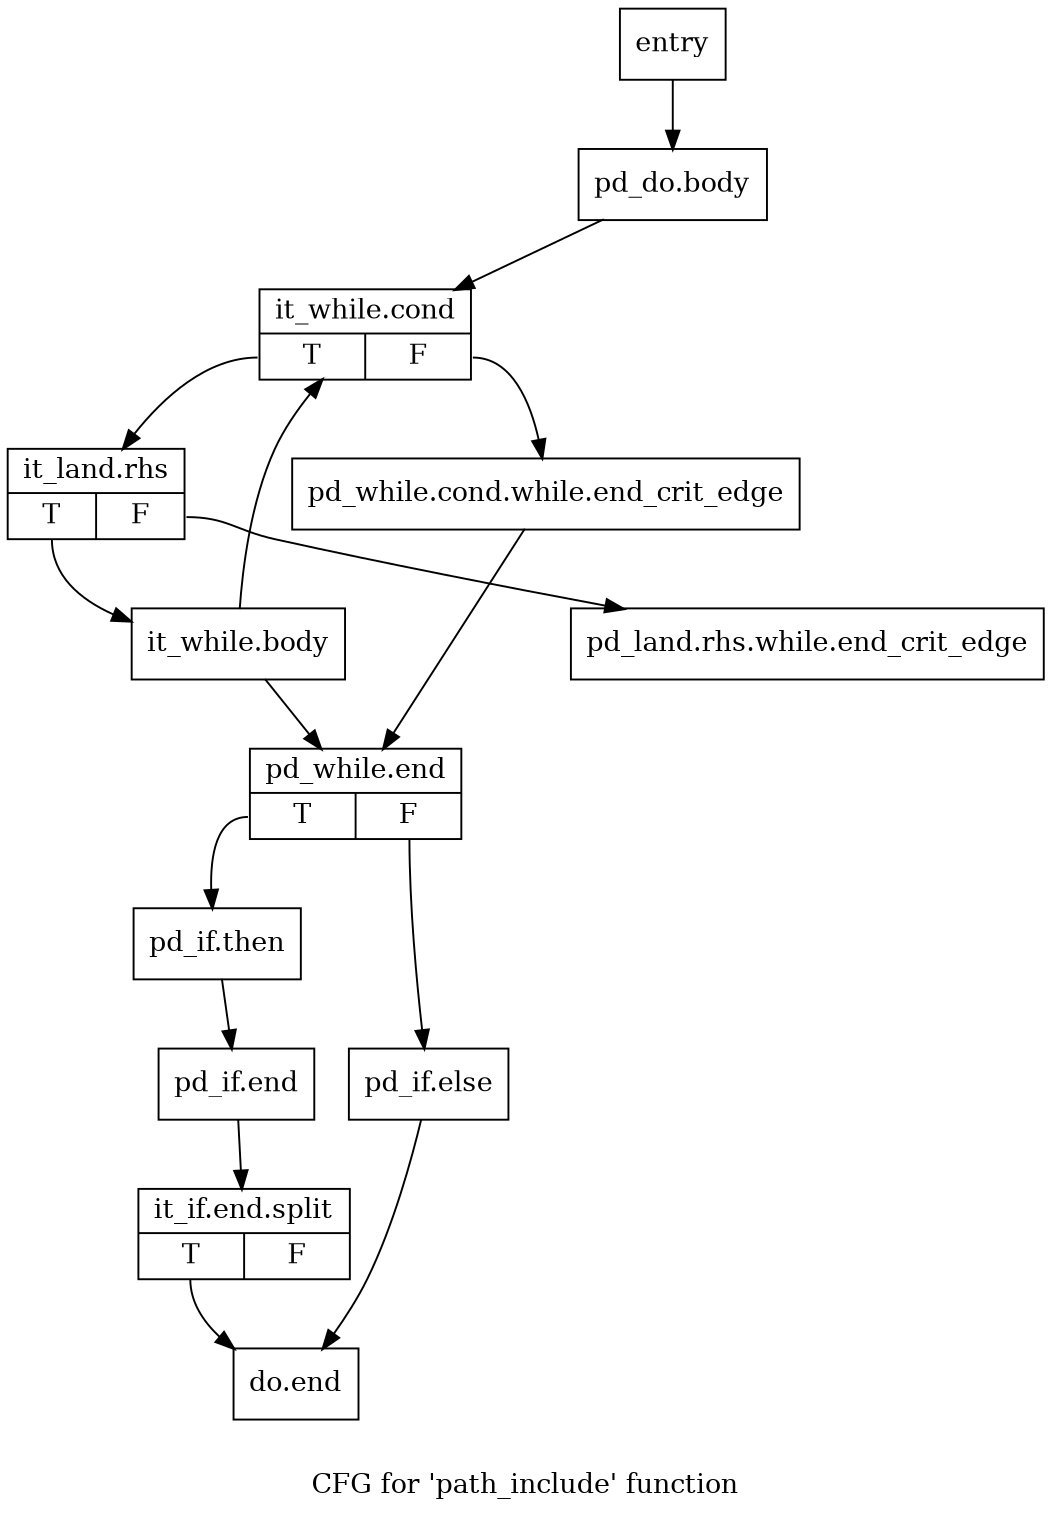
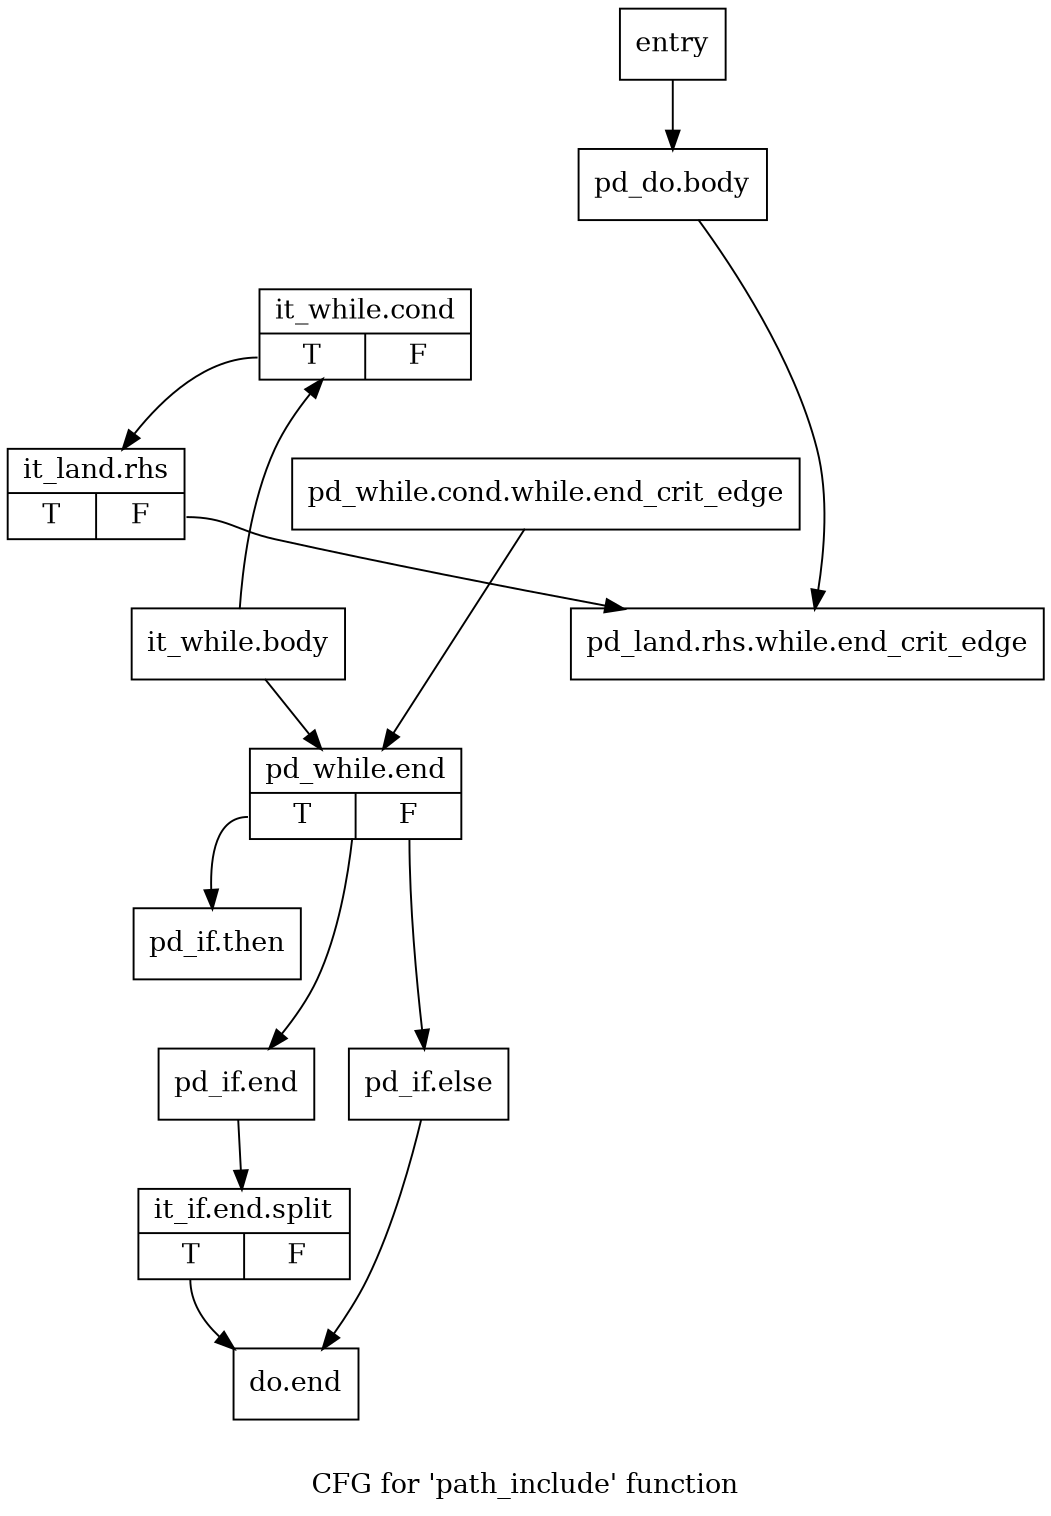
edge "pd_do.body" -> "it_while.cond": now "pd_do.body" -> "pd_land.rhs.while.end_crit_edge"
edge "it_while.cond" -> "pd_while.cond.while.end_crit_edge": removed
edge "it_land.rhs" -> "it_while.body": removed
edge "pd_if.then" -> "pd_if.end": now "pd_while.end" -> "pd_if.end"
